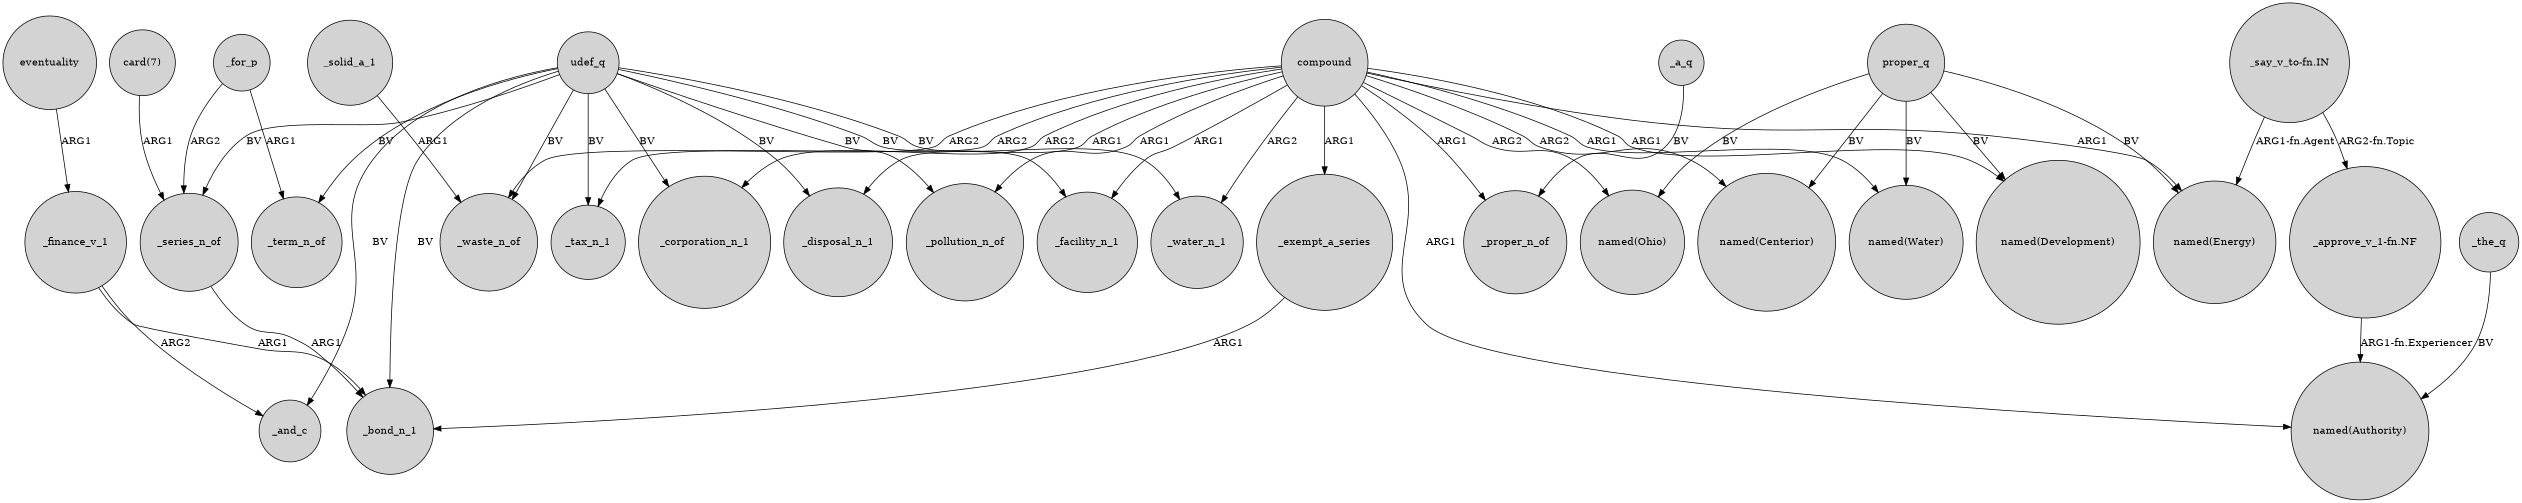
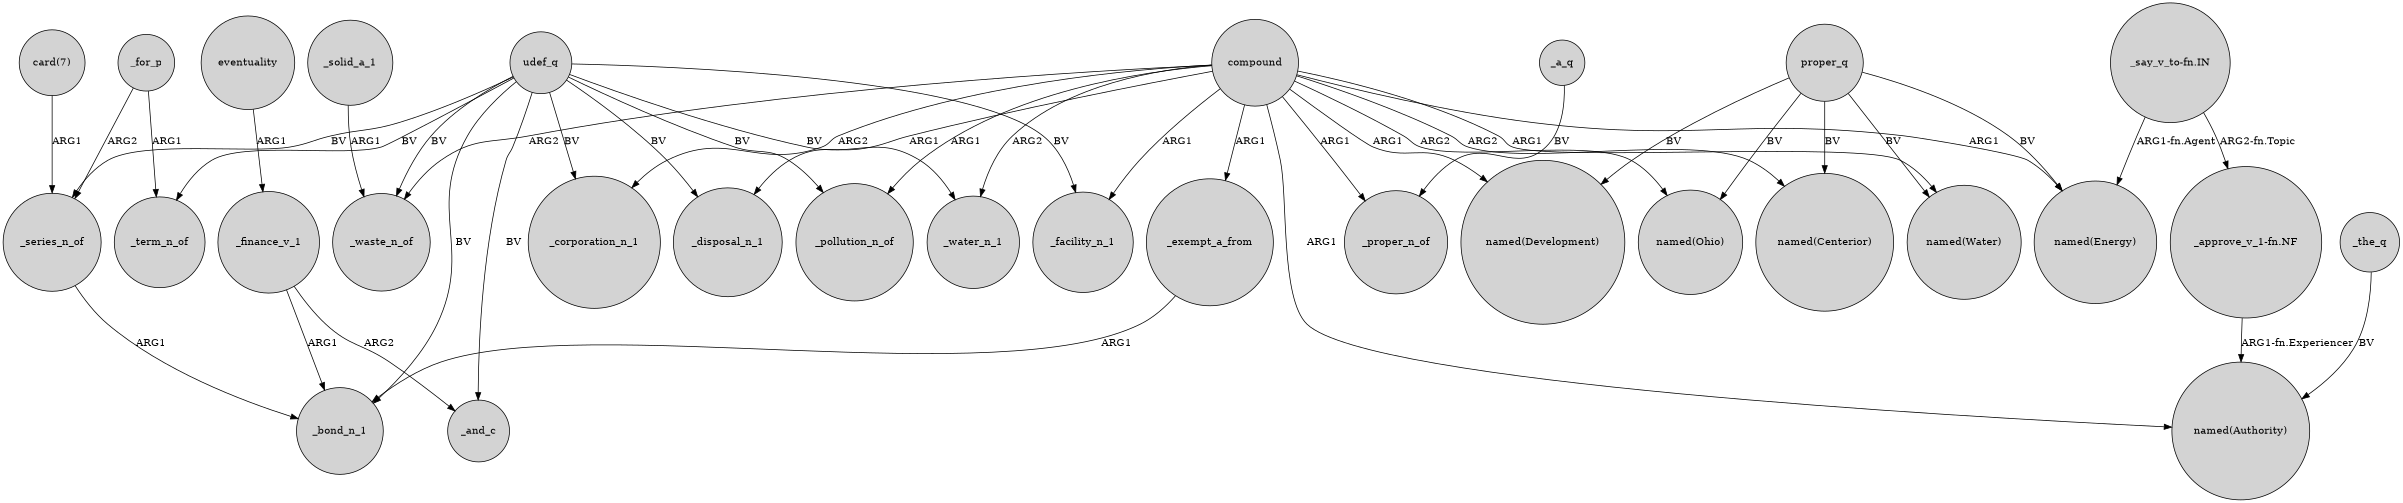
node "_tax_n_1": removed
node "_exempt_a_series": label "_exempt_a_series" -> "_exempt_a_from"
